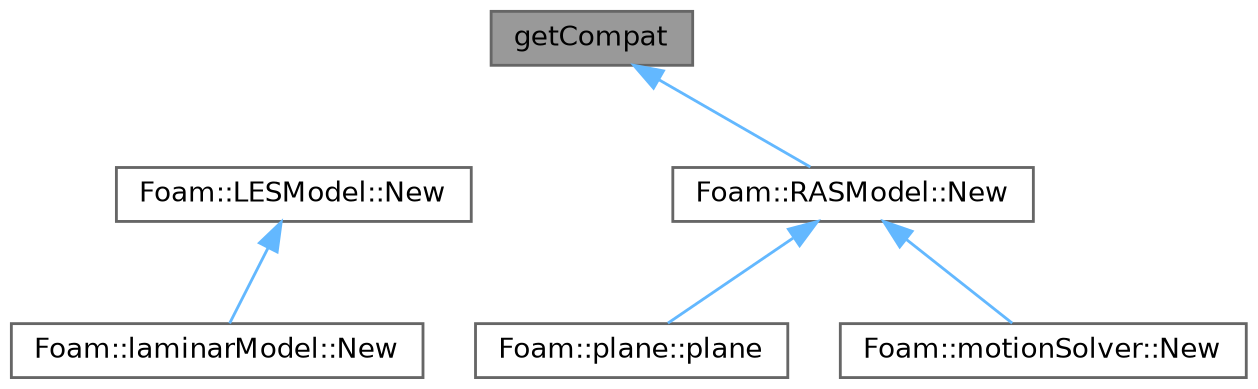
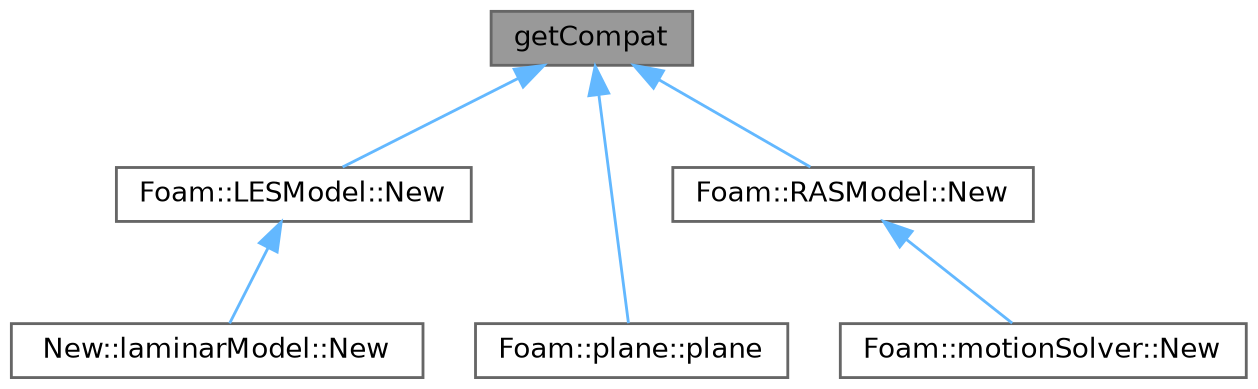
edge "Foam::LESModel::New" -> "getCompat": added
edge "Foam::plane::plane" -> "Foam::RASModel::New": now "Foam::plane::plane" -> "getCompat"
node "Foam::laminarModel::New": label "Foam::laminarModel::New" -> "New::laminarModel::New"
